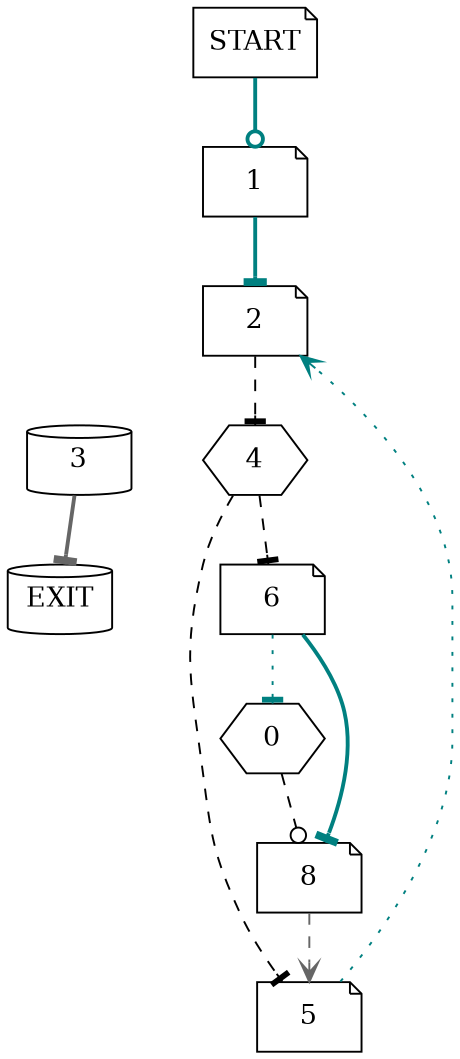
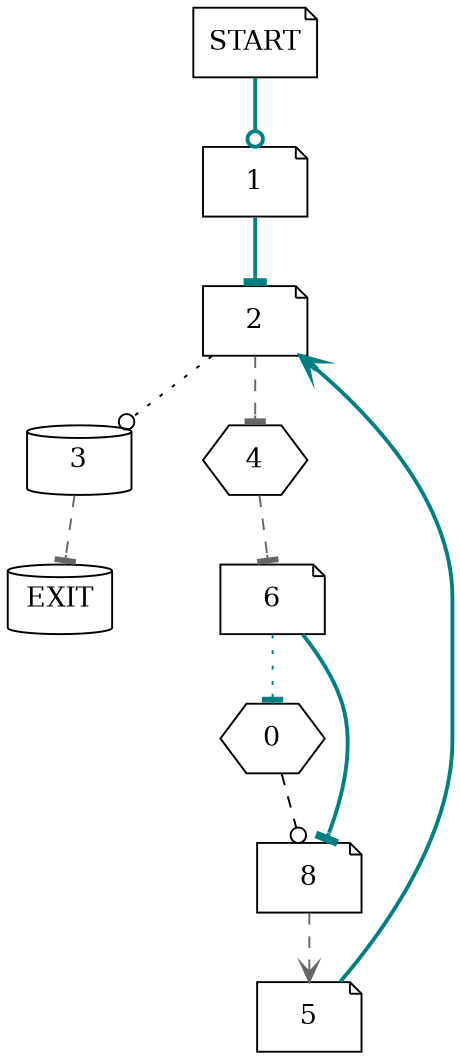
edge "2" -> "4": color black -> gray40
edge "2" -> "3": added
edge "3" -> "EXIT": style bold -> dashed
edge "4" -> "6": color black -> gray40
edge "5" -> "2": style dotted -> bold
edge "4" -> "5": removed
